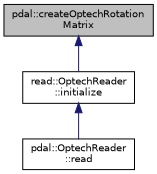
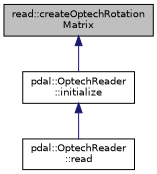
node "pdal::createOptechRotation Matrix": label "pdal::createOptechRotation Matrix" -> "read::createOptechRotation Matrix"
node "read::OptechReader ::initialize": label "read::OptechReader ::initialize" -> "pdal::OptechReader ::initialize"
